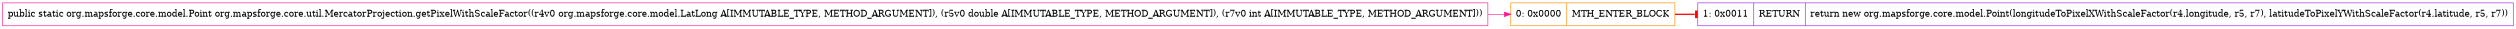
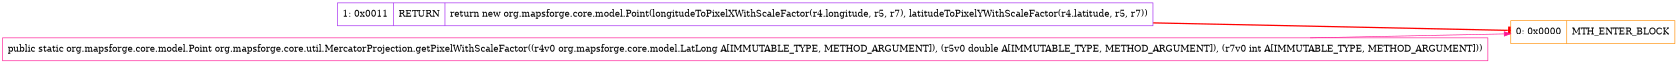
edge "0: 0x0000" -> "1: 0x0011": reversed
